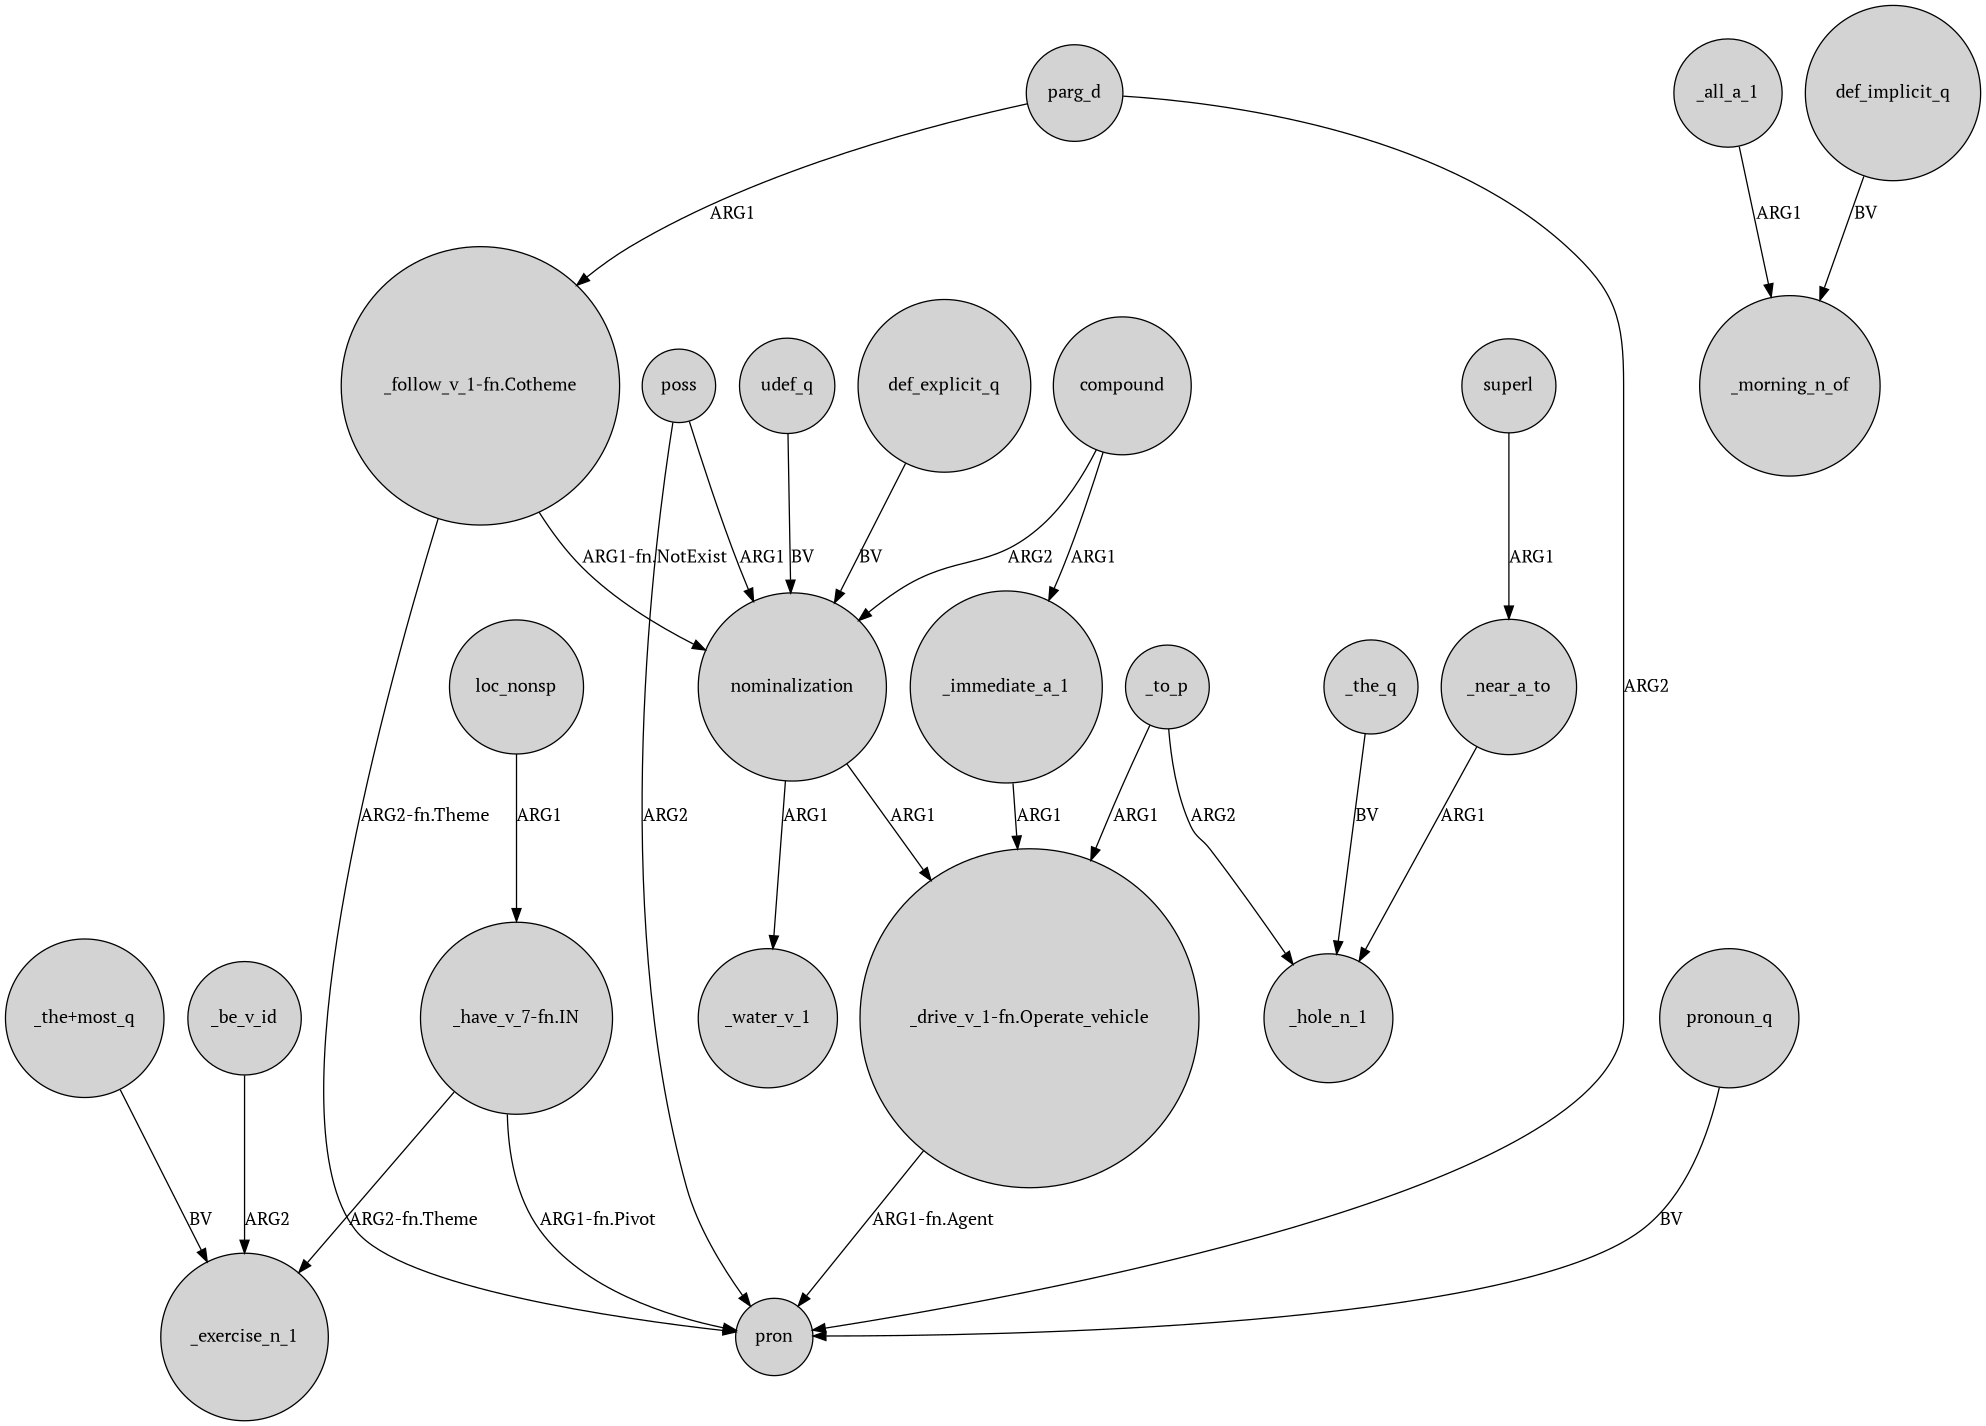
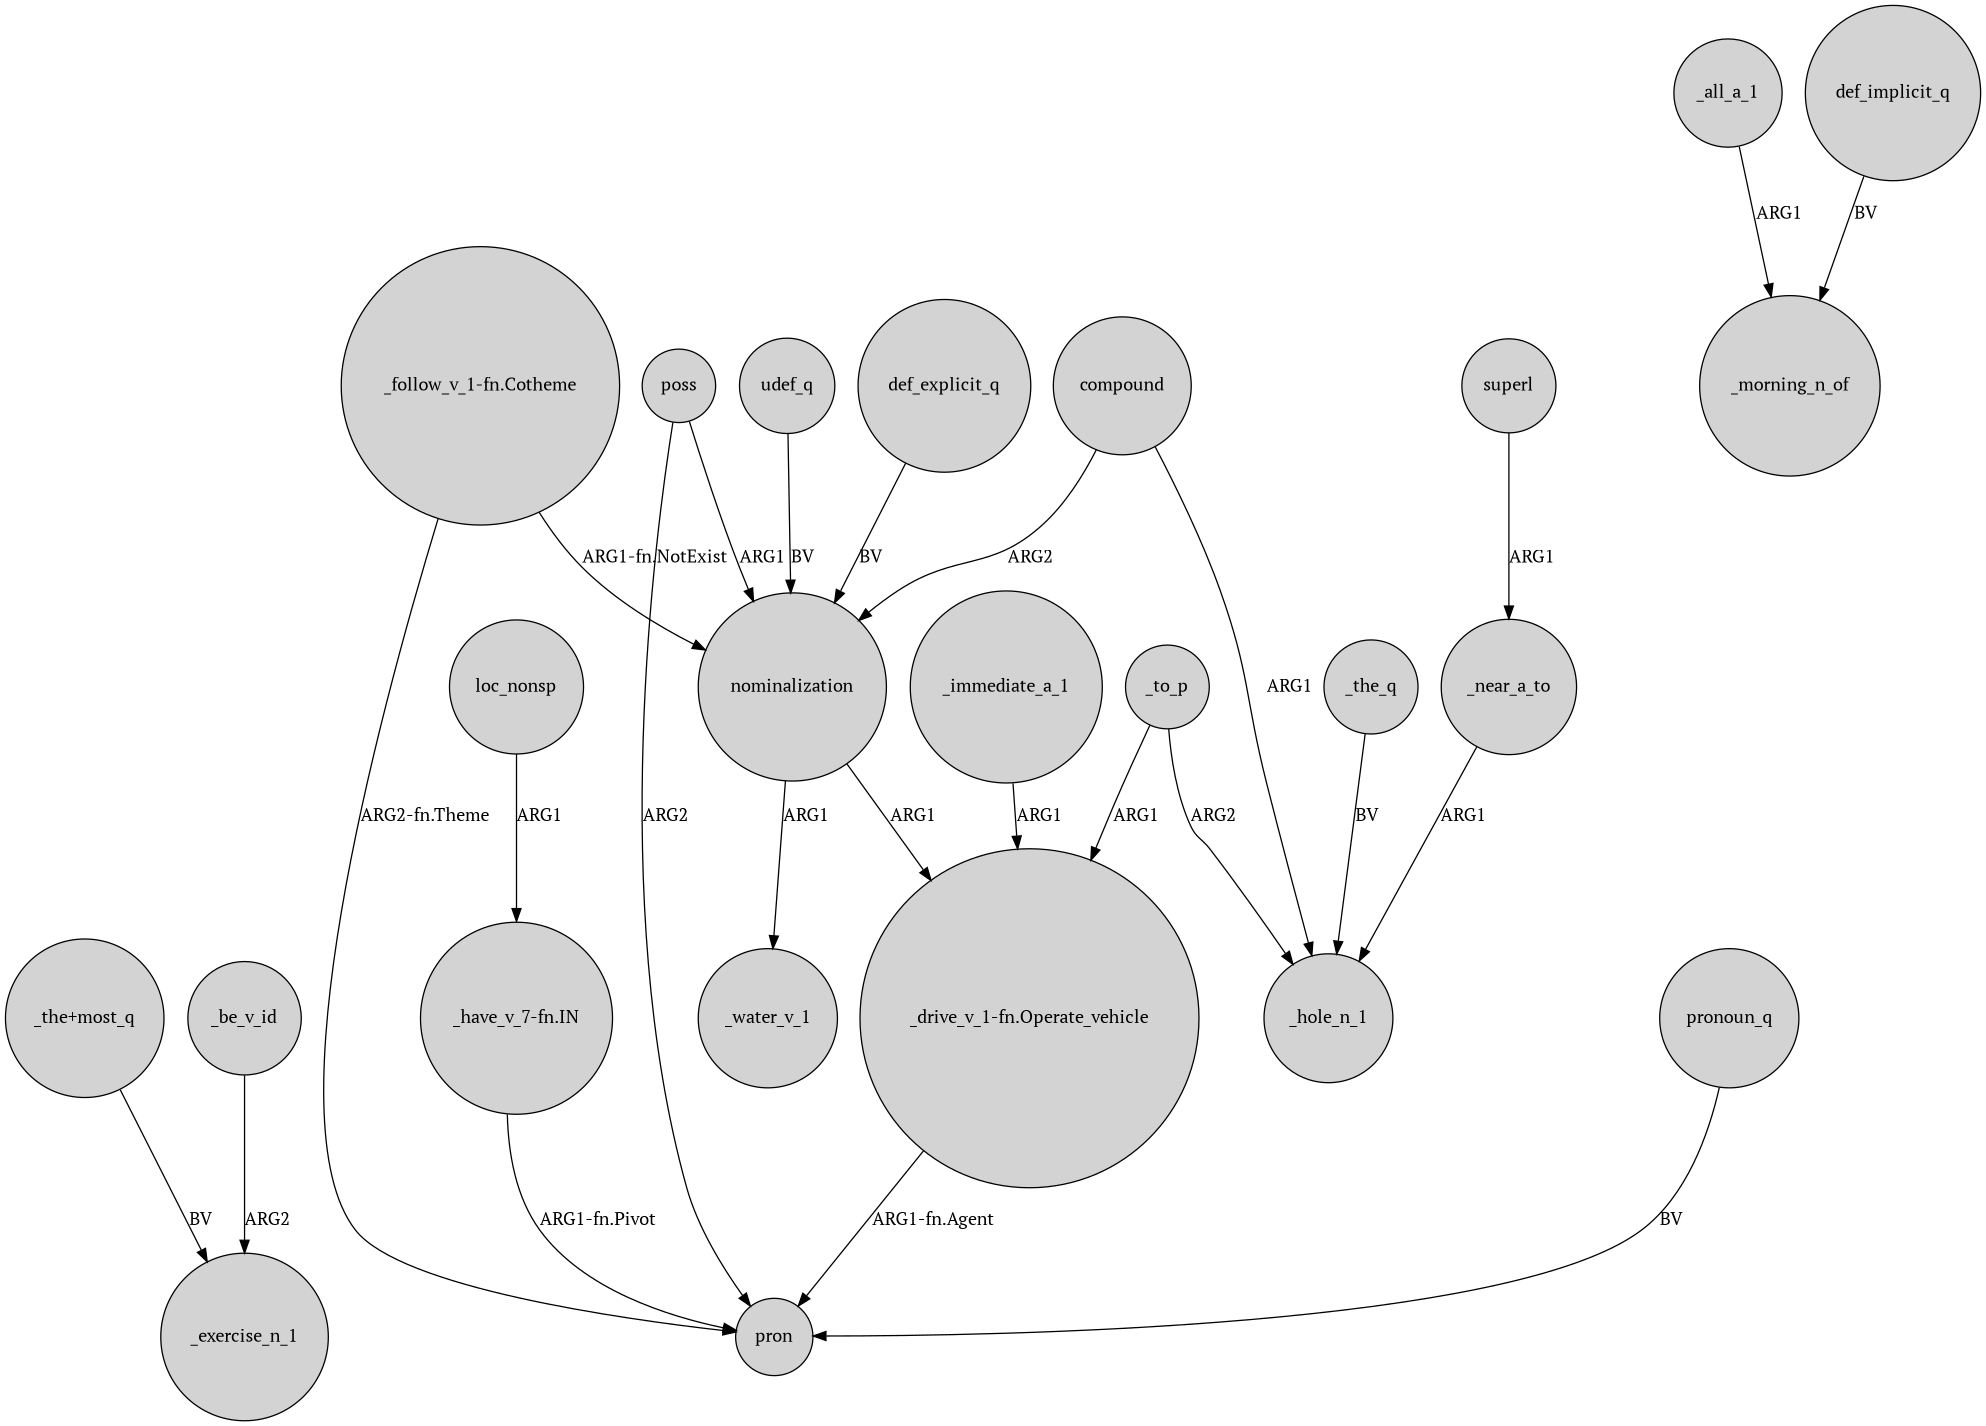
node "parg_d": removed
edge "compound" -> "_immediate_a_1": now "compound" -> "_hole_n_1"
edge "_have_v_7-fn.IN" -> "_exercise_n_1": removed, label "ARG2-fn.Theme"
